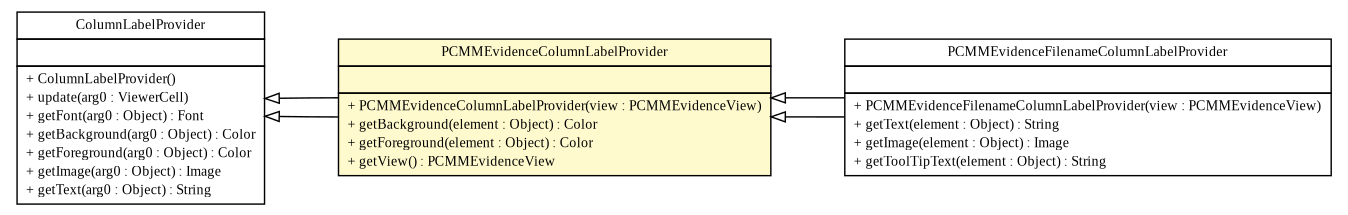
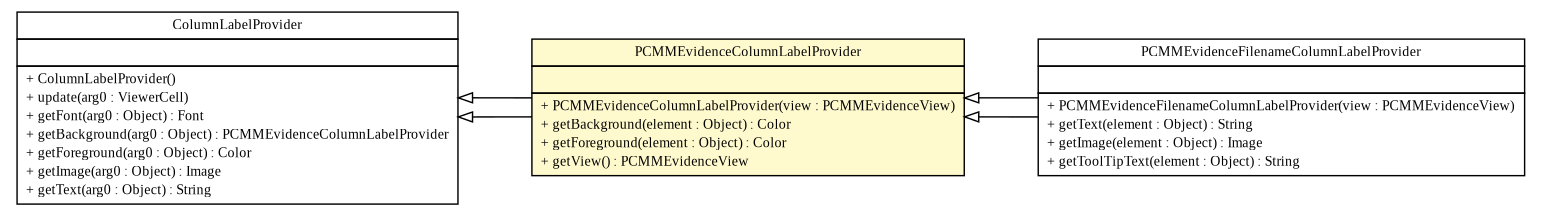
node "ColumnLabelProvider": text "+ getBackground(arg0 : Object) : Color" -> "+ getBackground(arg0 : Object) : PCMMEvidenceColumnLabelProvider"
